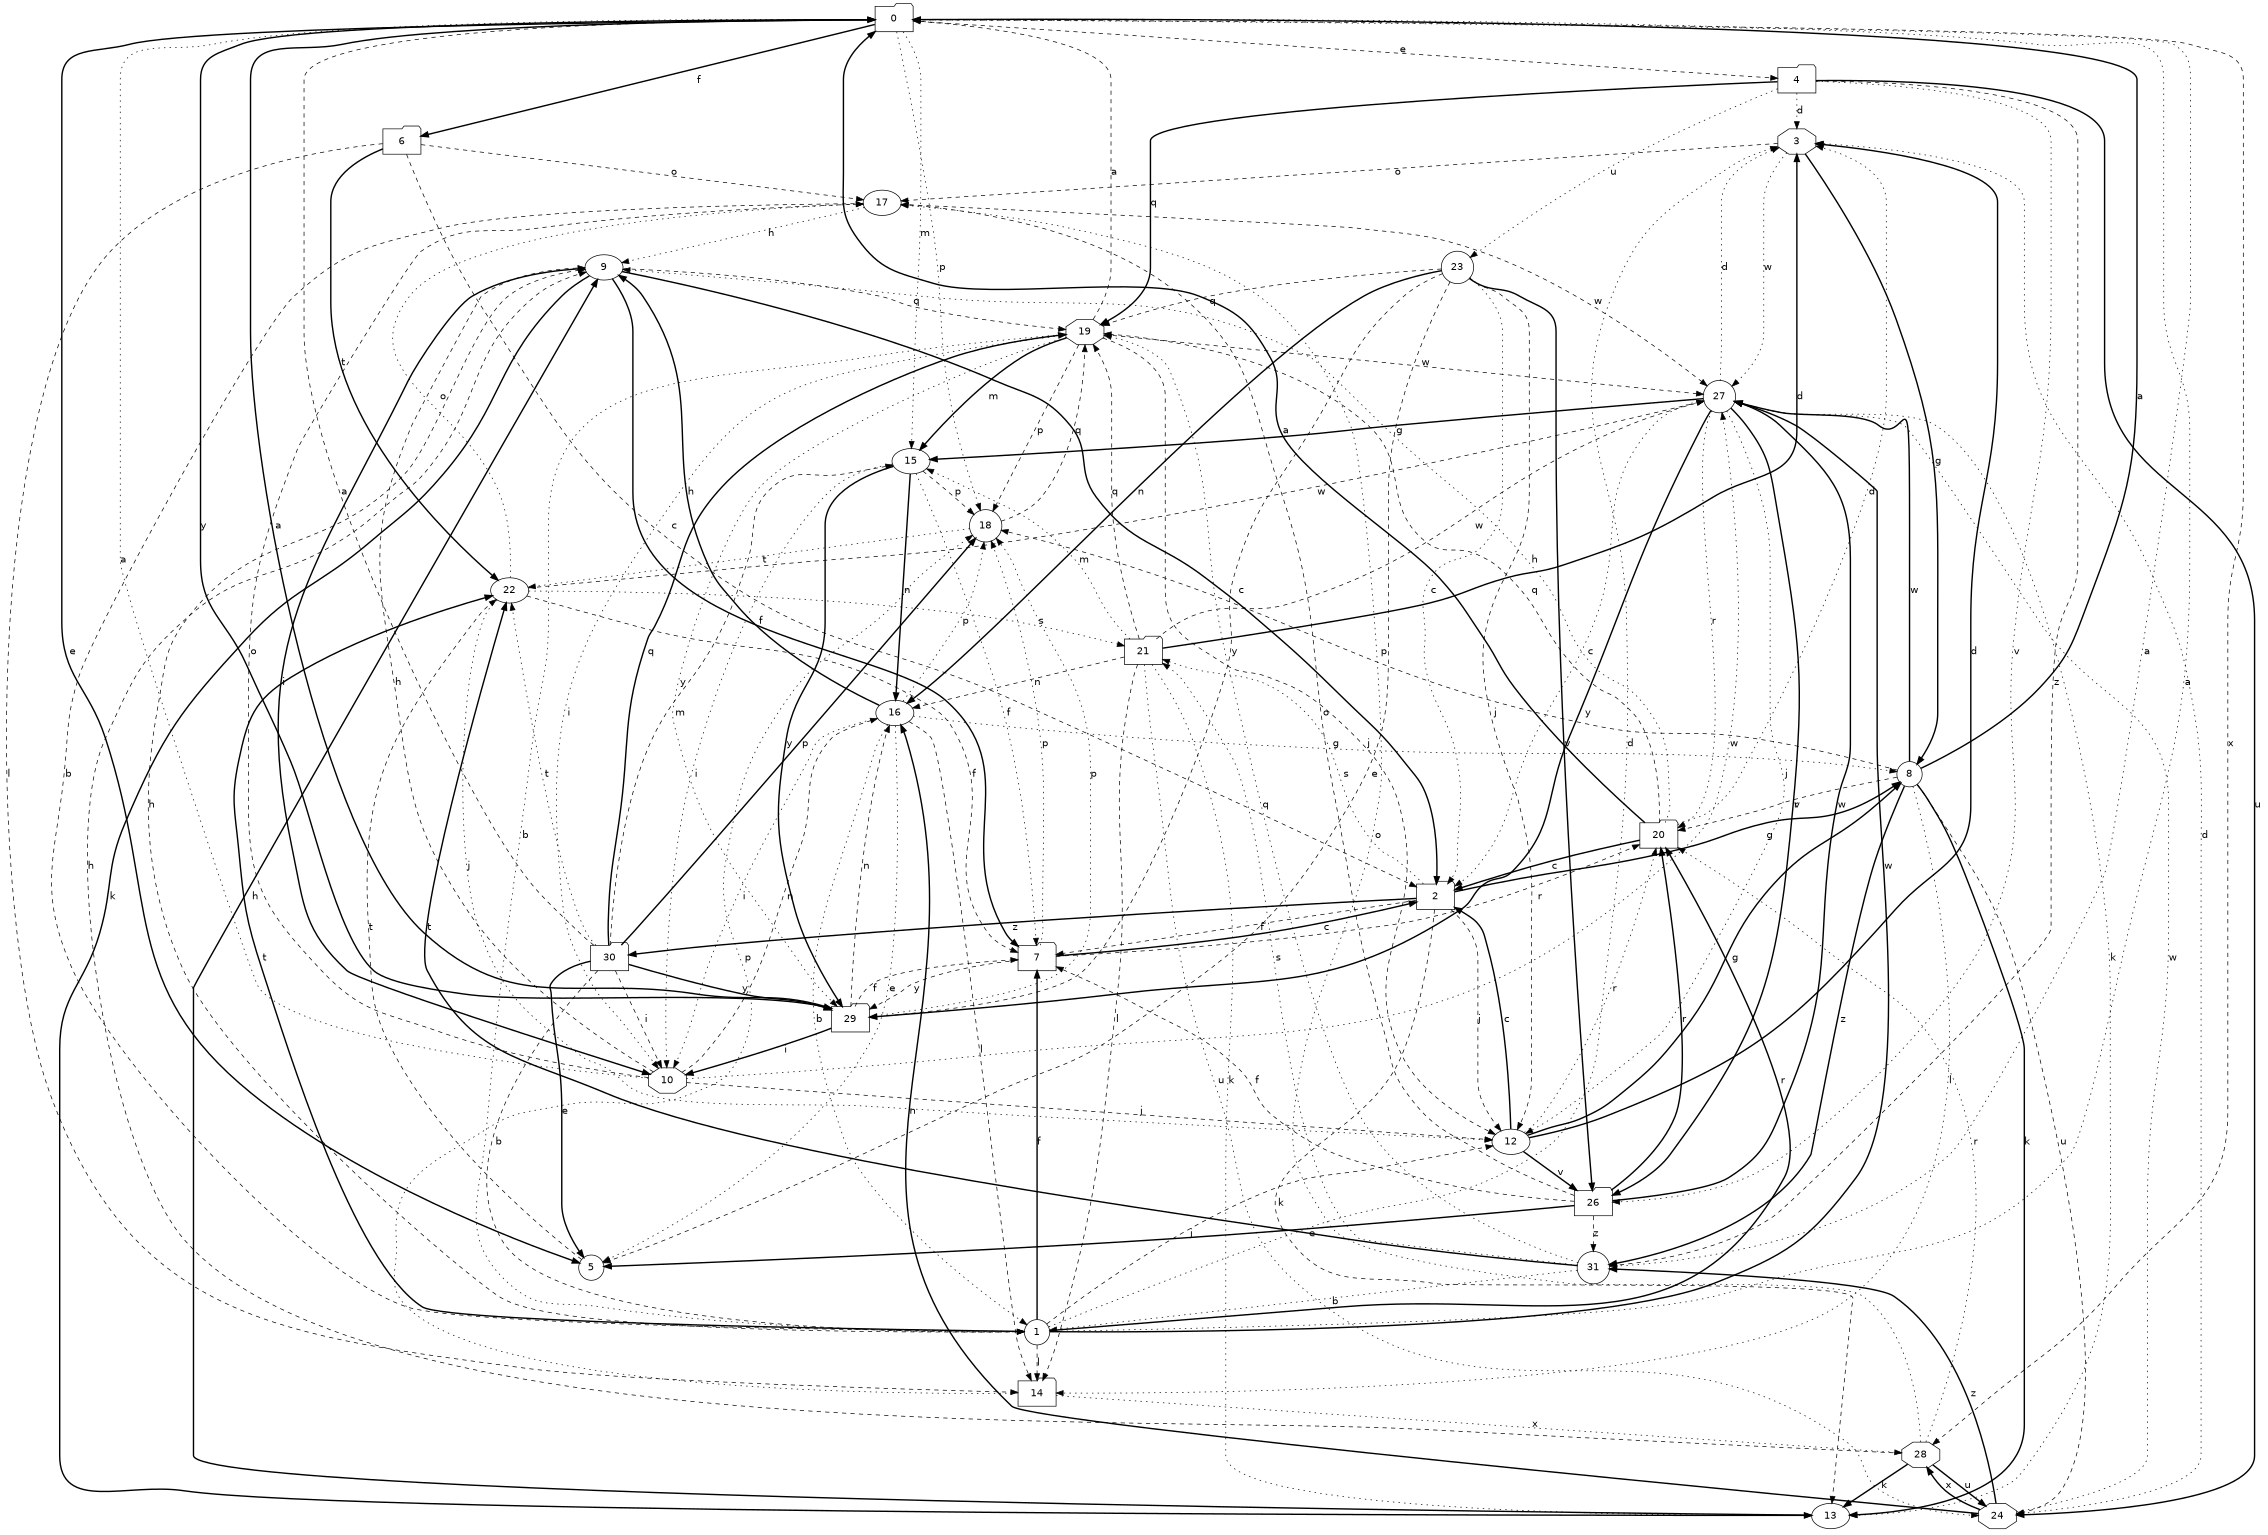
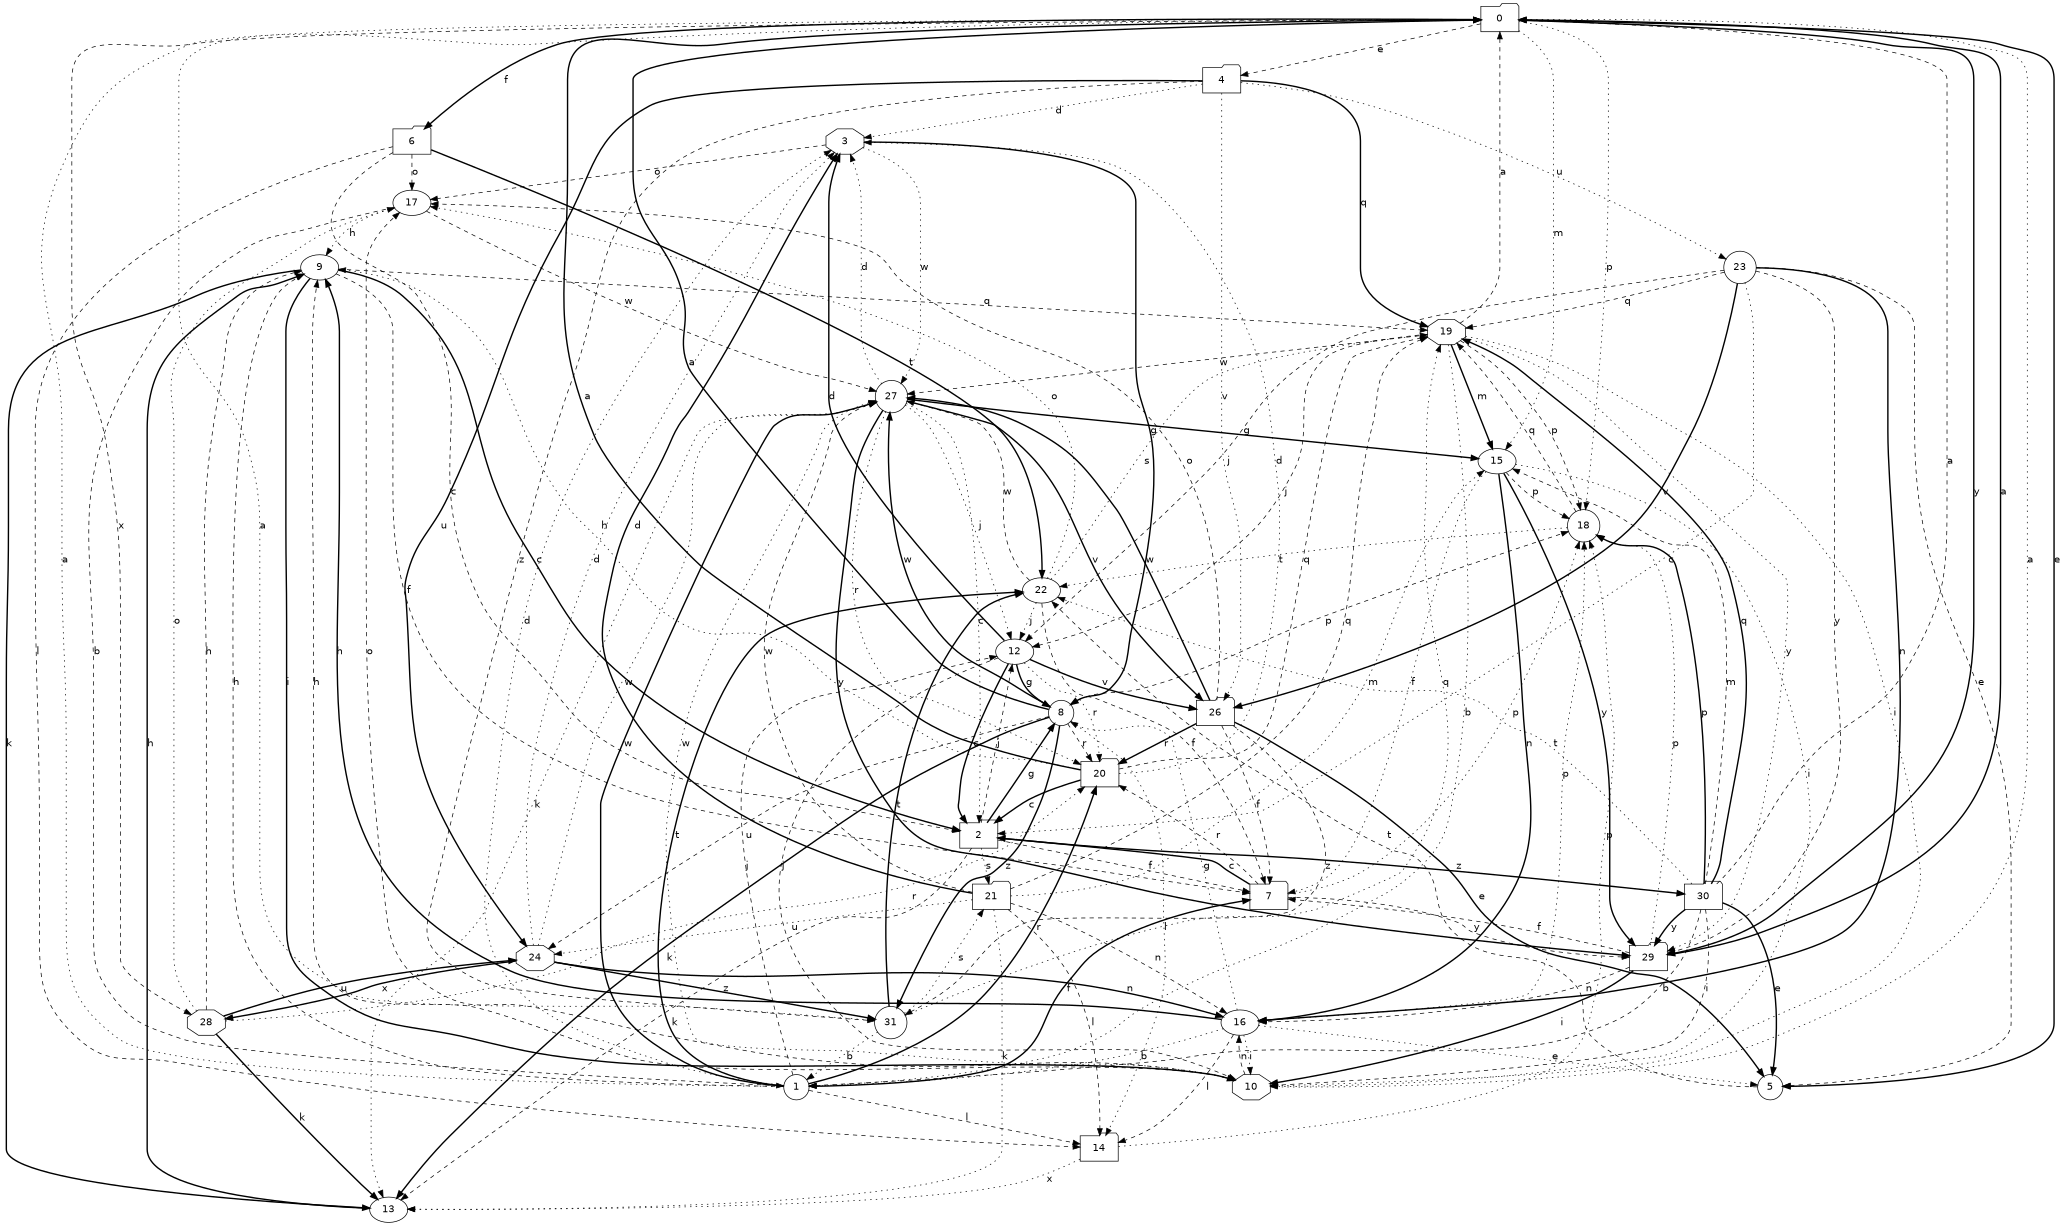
edge "22" -> "21": now "22" -> "19"
edge "9" -> "7": style bold -> dashed
edge "10" -> "12": reversed
edge "14" -> "28": now "14" -> "13"
